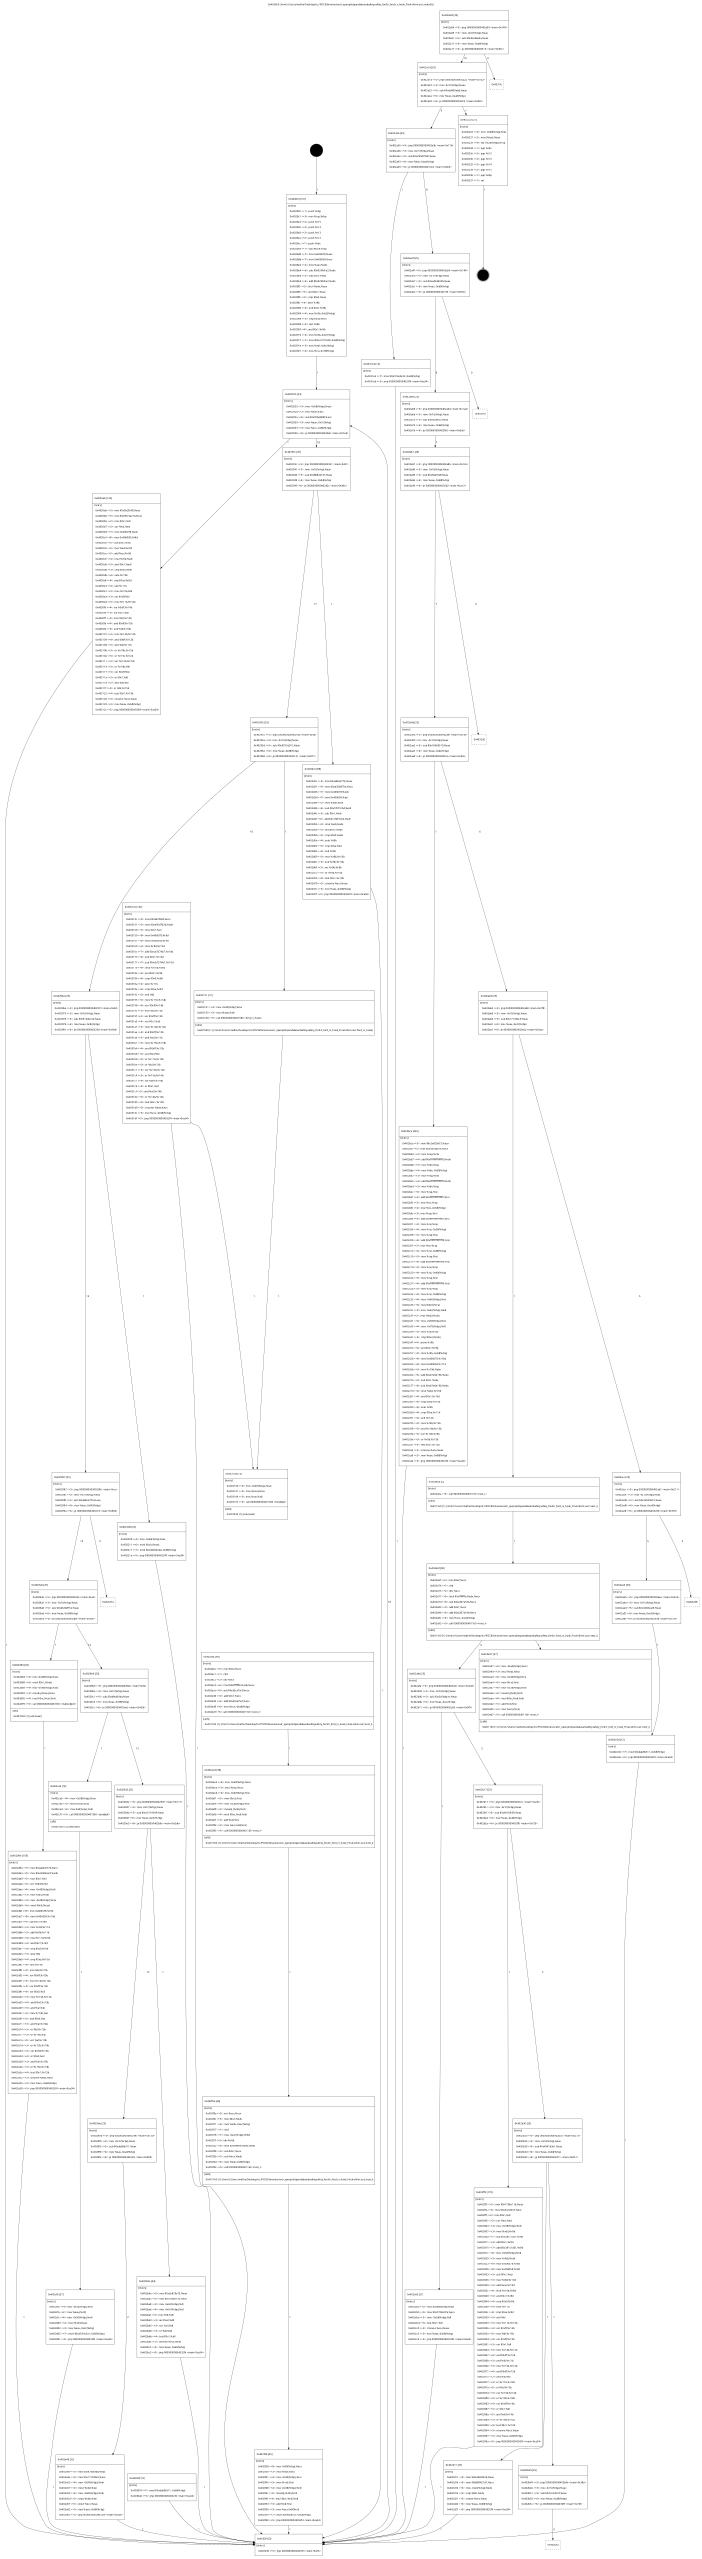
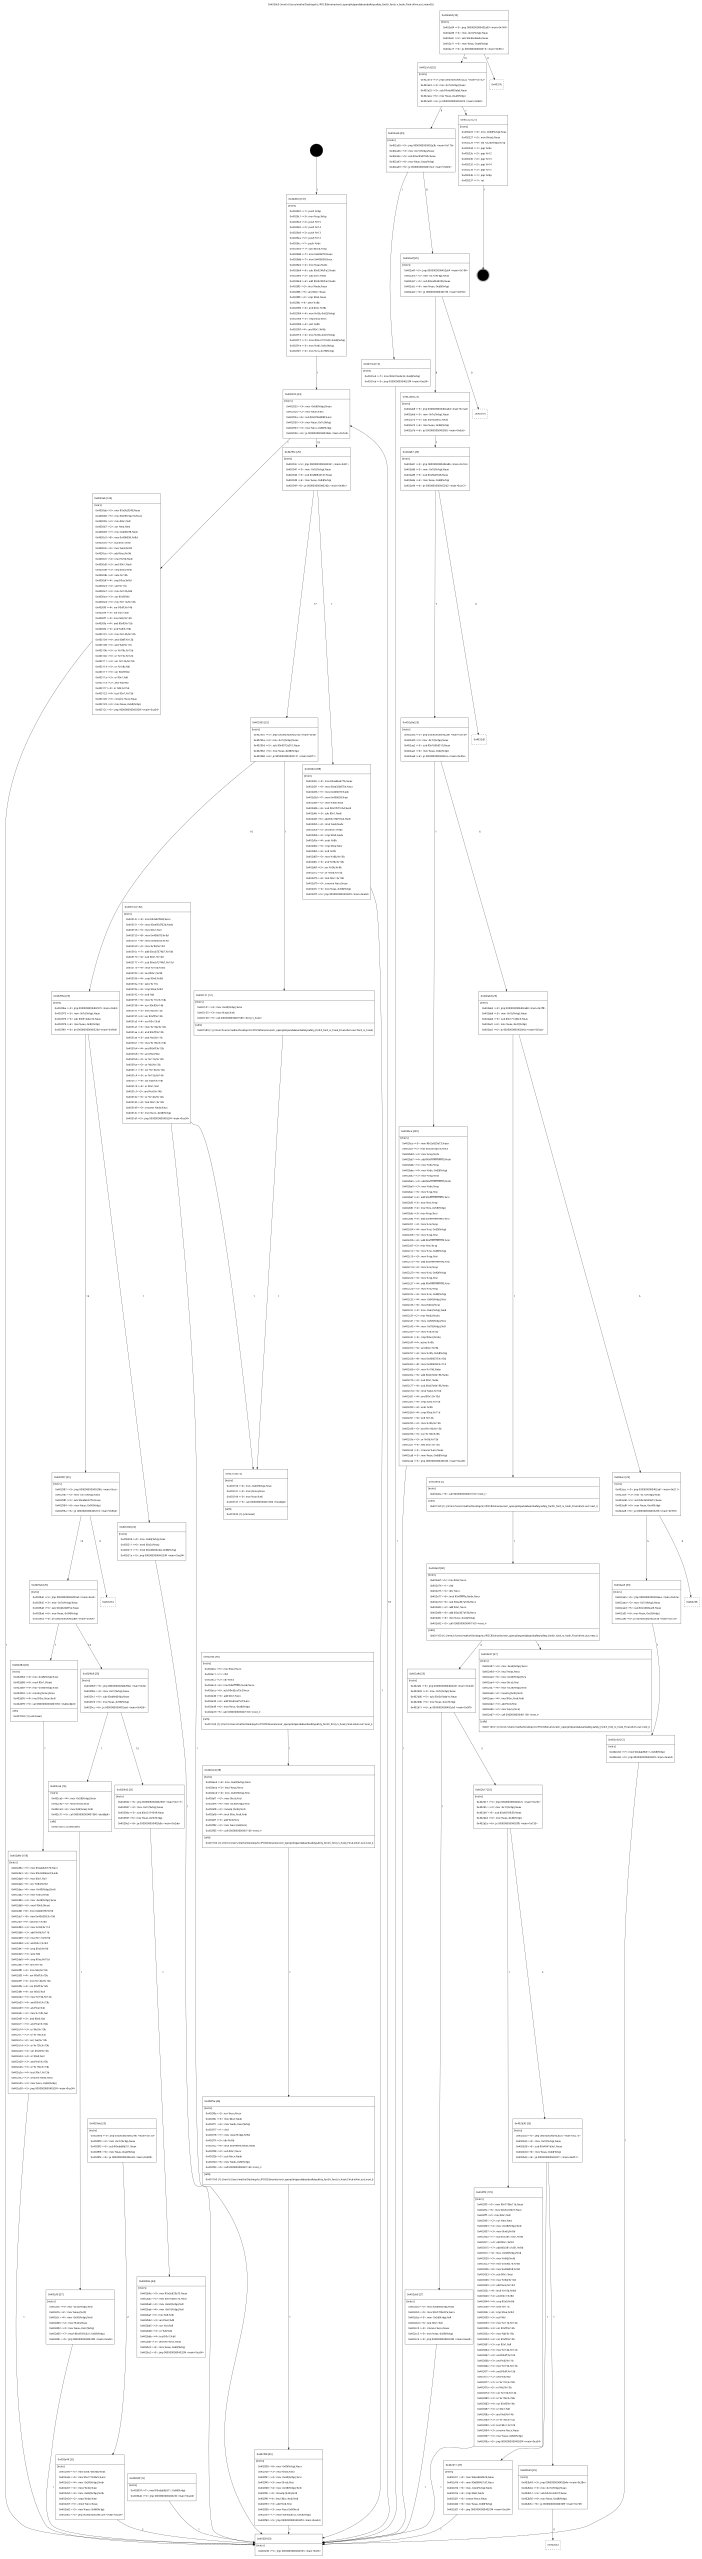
edge "0x4029d2 [25]" -> "0x4029eb [25]": removed, label "12"
edge "0x402b9e [44]" -> "0x4032f4 [5]": removed, label "1"
